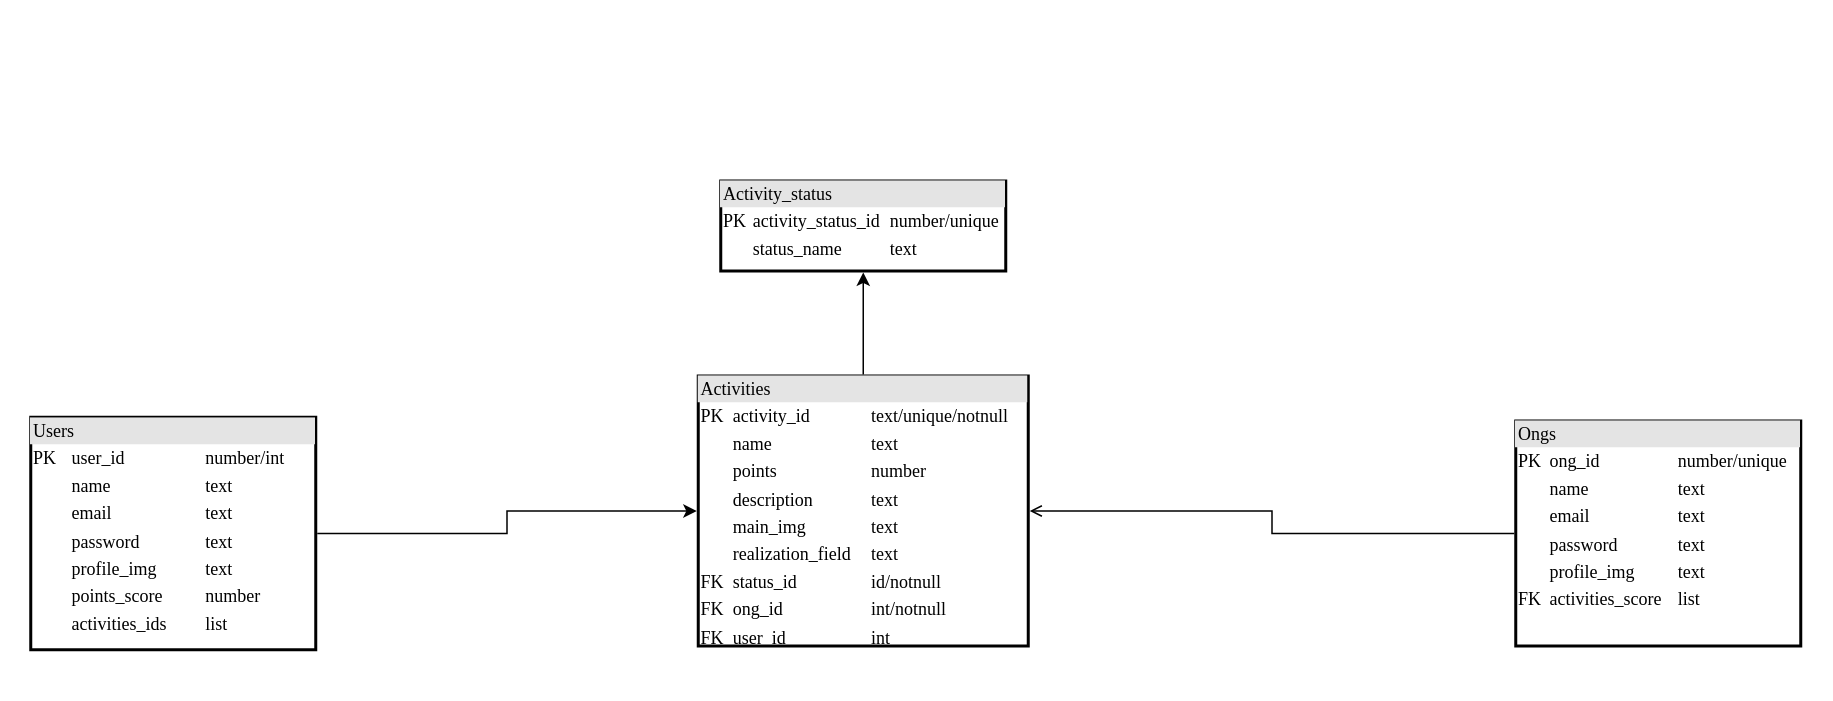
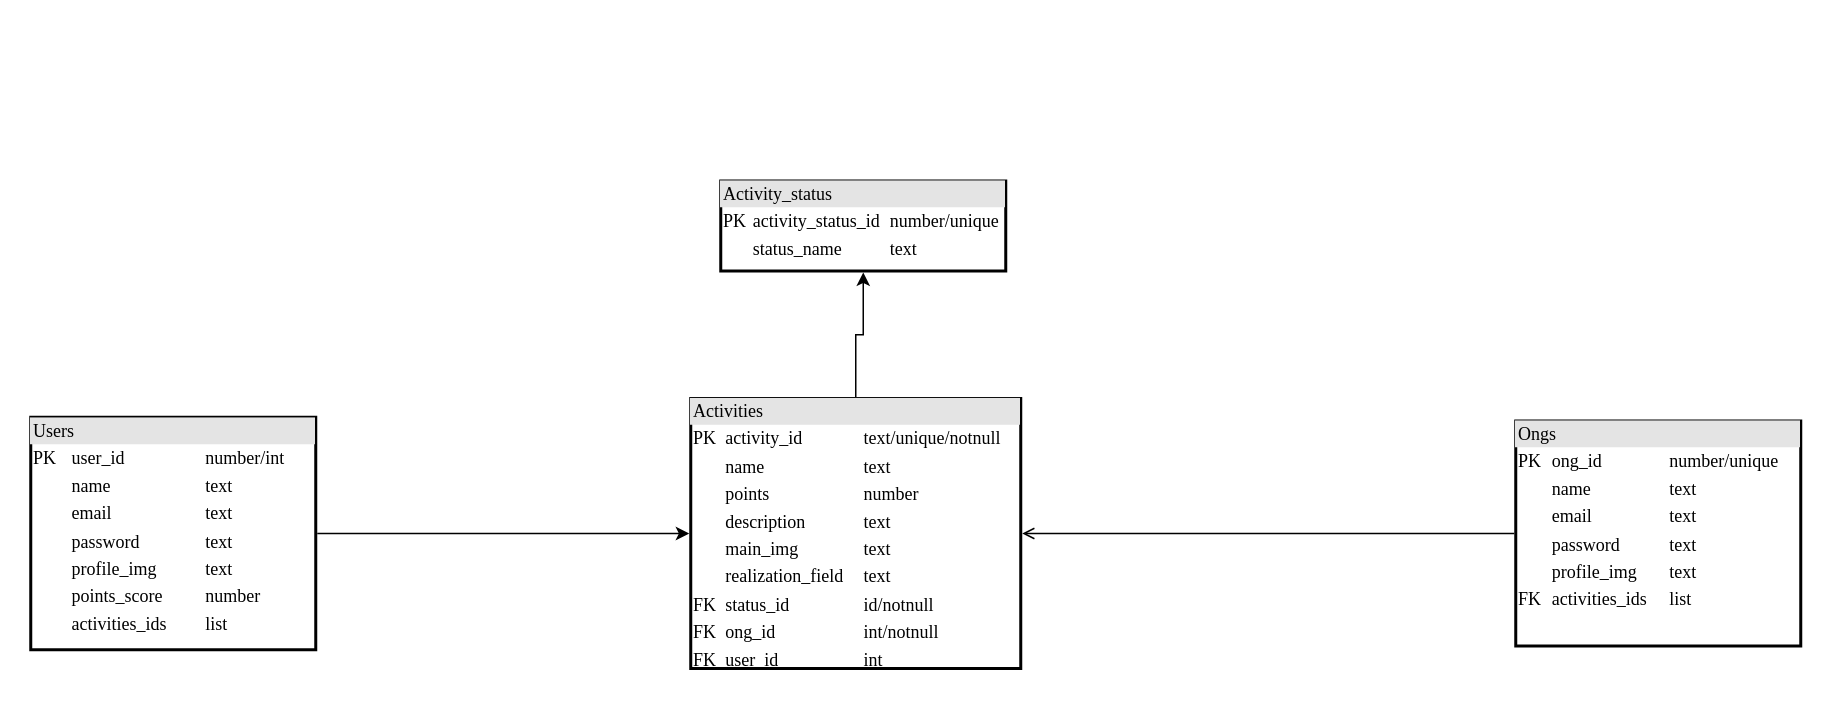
node "Ongs PK ong_id number/unique name text email text password text profile_img text FK activities_score list": label "Ongs PK ong_id number/unique name text email text password text profile_img text FK activities_score list" -> "Ongs PK ong_id number/unique name text email text password text profile_img text FK activities_ids list"
node "Activities PK activity_id text/unique/notnull name text points number description text main_img text realization_field text FK status_id id/notnull FK ong_id int/notnull FK user_id int": moved (863, 511) -> (856, 533)
